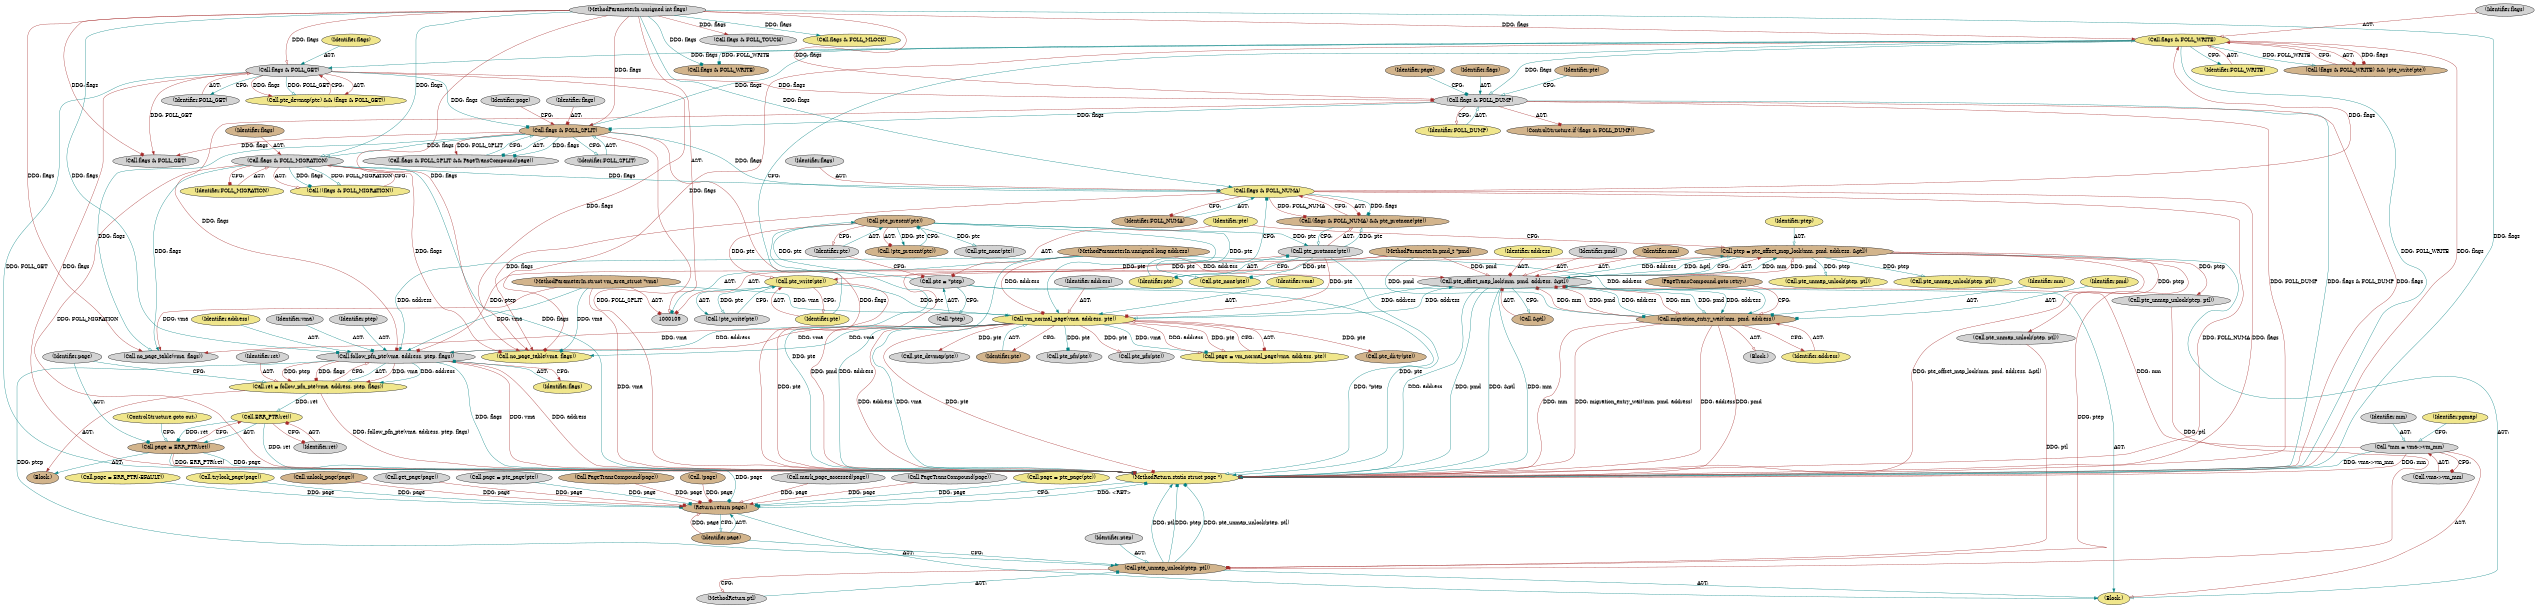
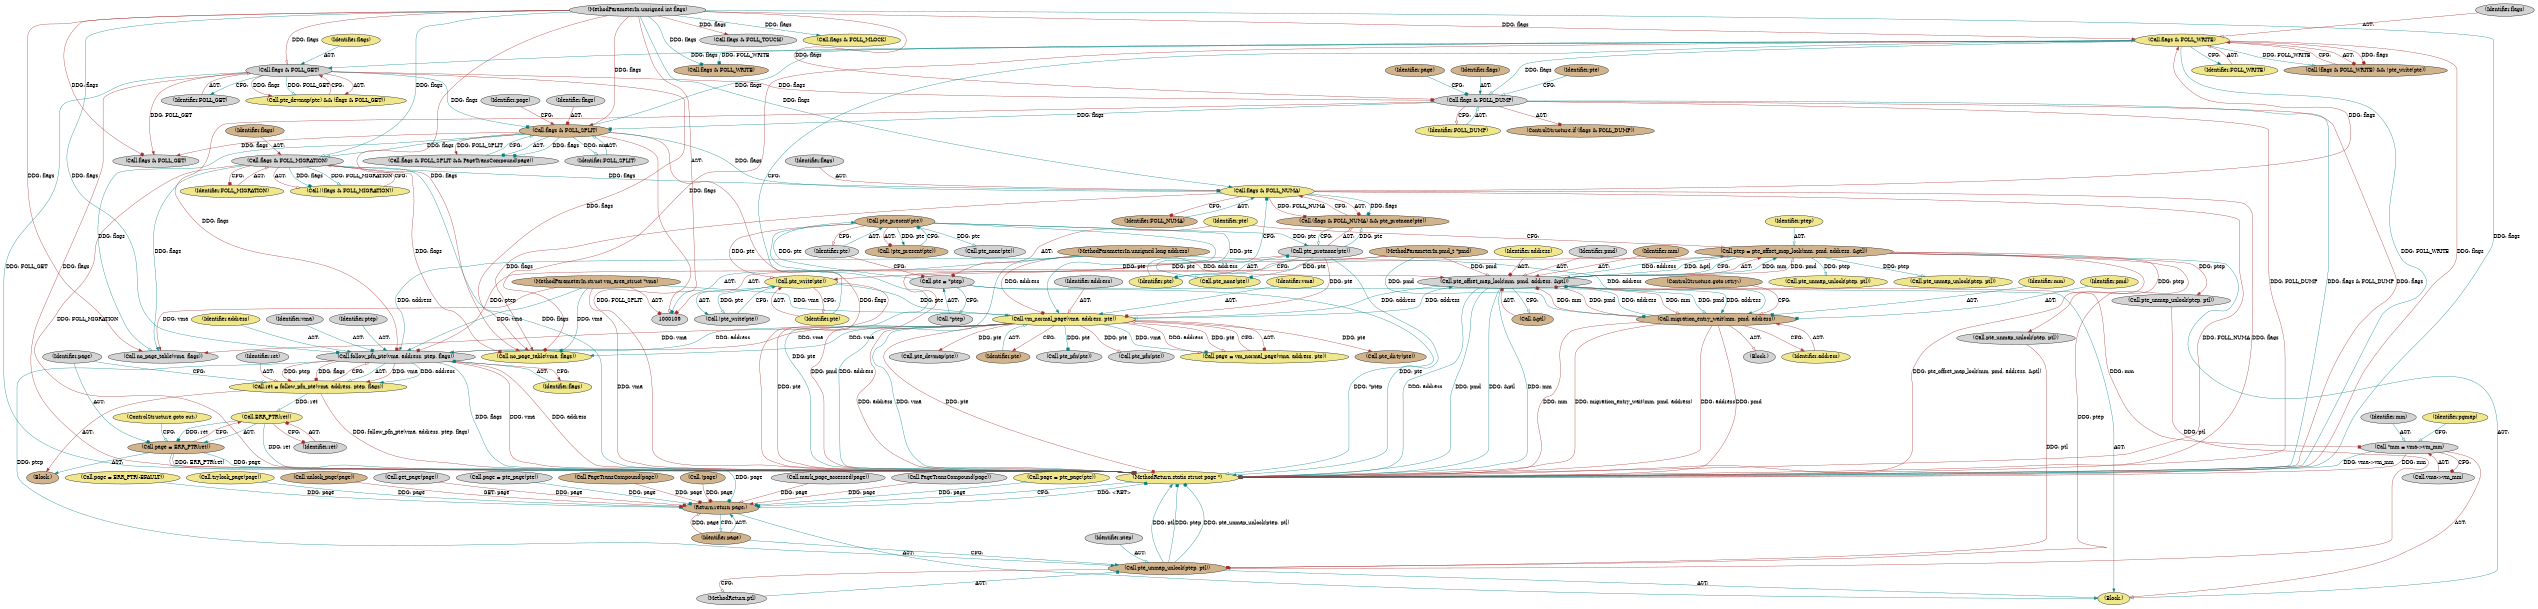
edge "(Call,flags & FOLL_SPLIT)" -> "(Identifier,FOLL_SPLIT)": label "CFG: " -> "DDG: mm"
node "(PageTransCompound,goto retry;)": label "(PageTransCompound,goto retry;)" -> "(ControlStructure,goto retry;)"
edge "(Call,*mm = vma->vm_mm)" -> "(Call,pte_offset_map_lock(mm, pmd, address, &ptl))": reversed
edge "(Call,unlock_page(page))" -> "(Return,return page;)": label "DDG: page" -> "GET: page"
